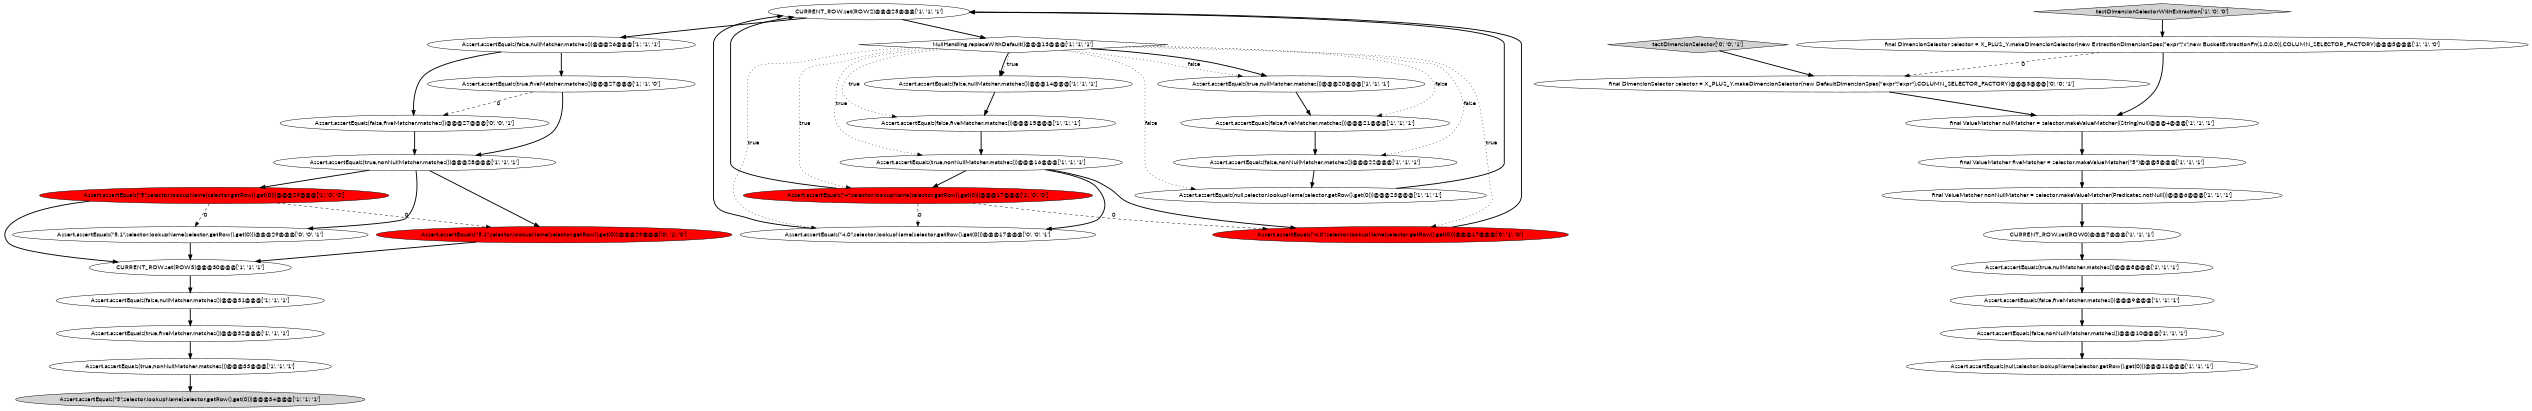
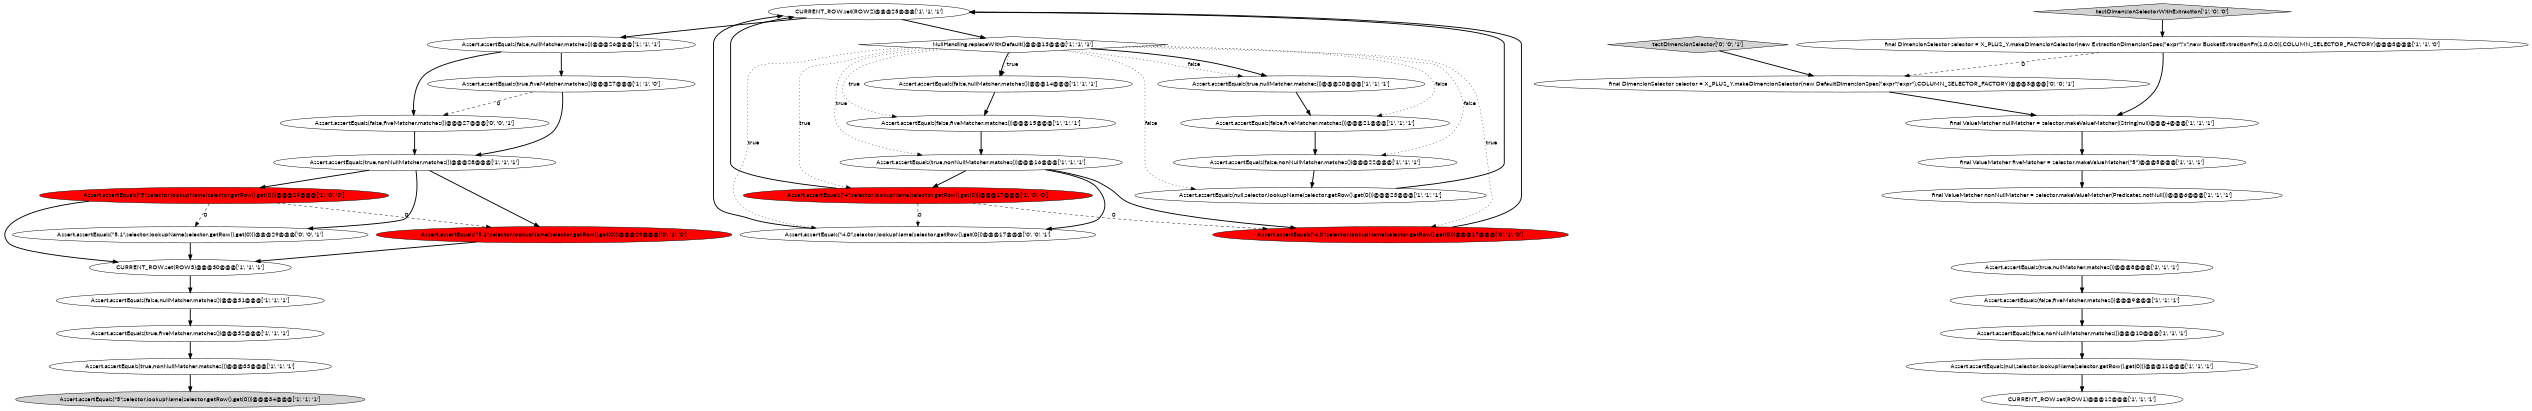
node "CURRENT_ROW.set(ROW0)@@@7@@@['1', '1', '1']": removed
node "CURRENT_ROW.set(ROW1)@@@12@@@['1', '1', '1']": added
